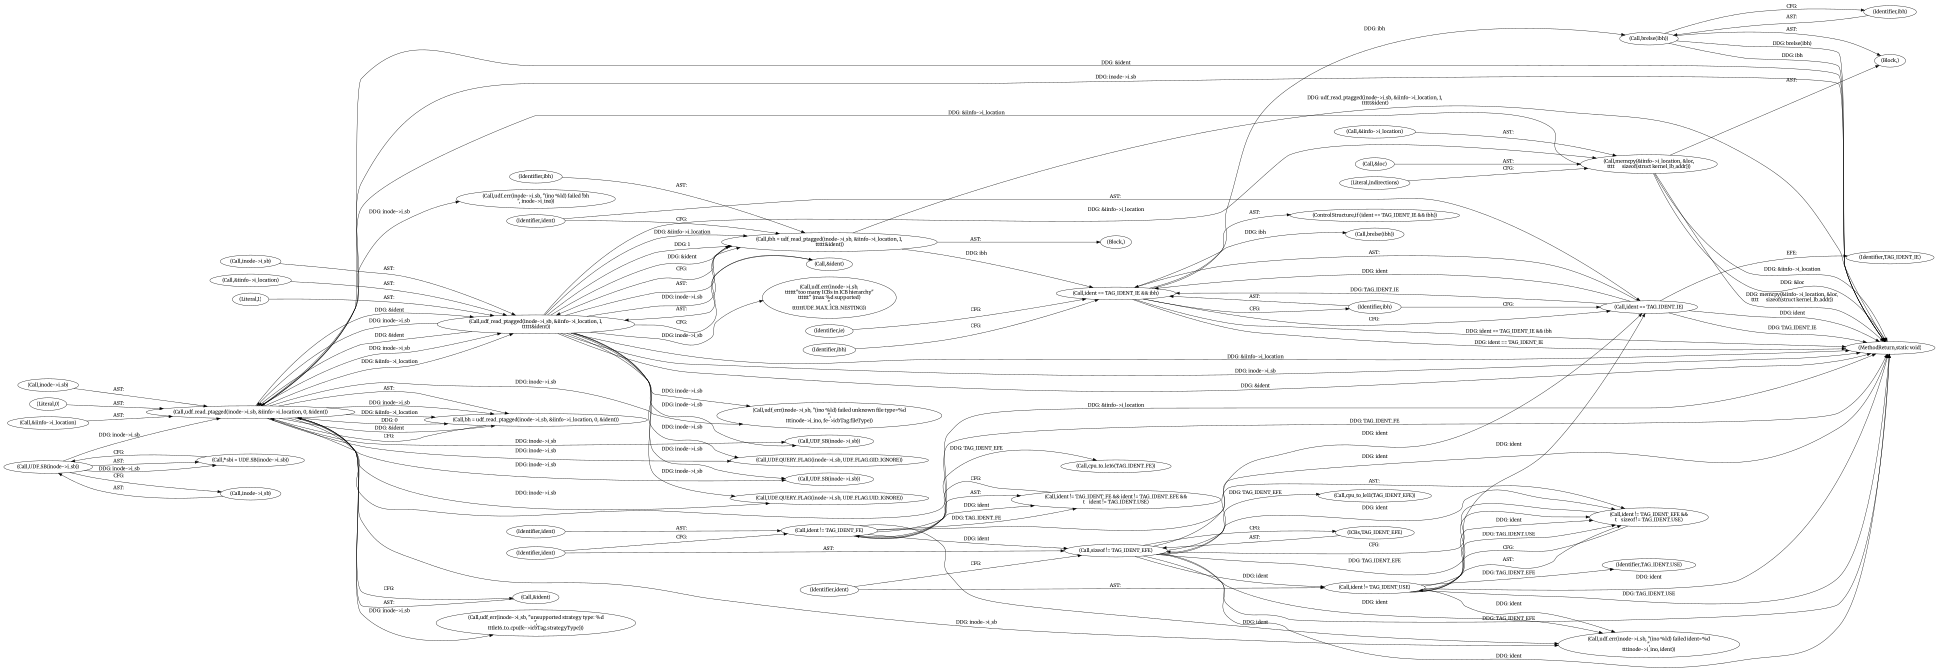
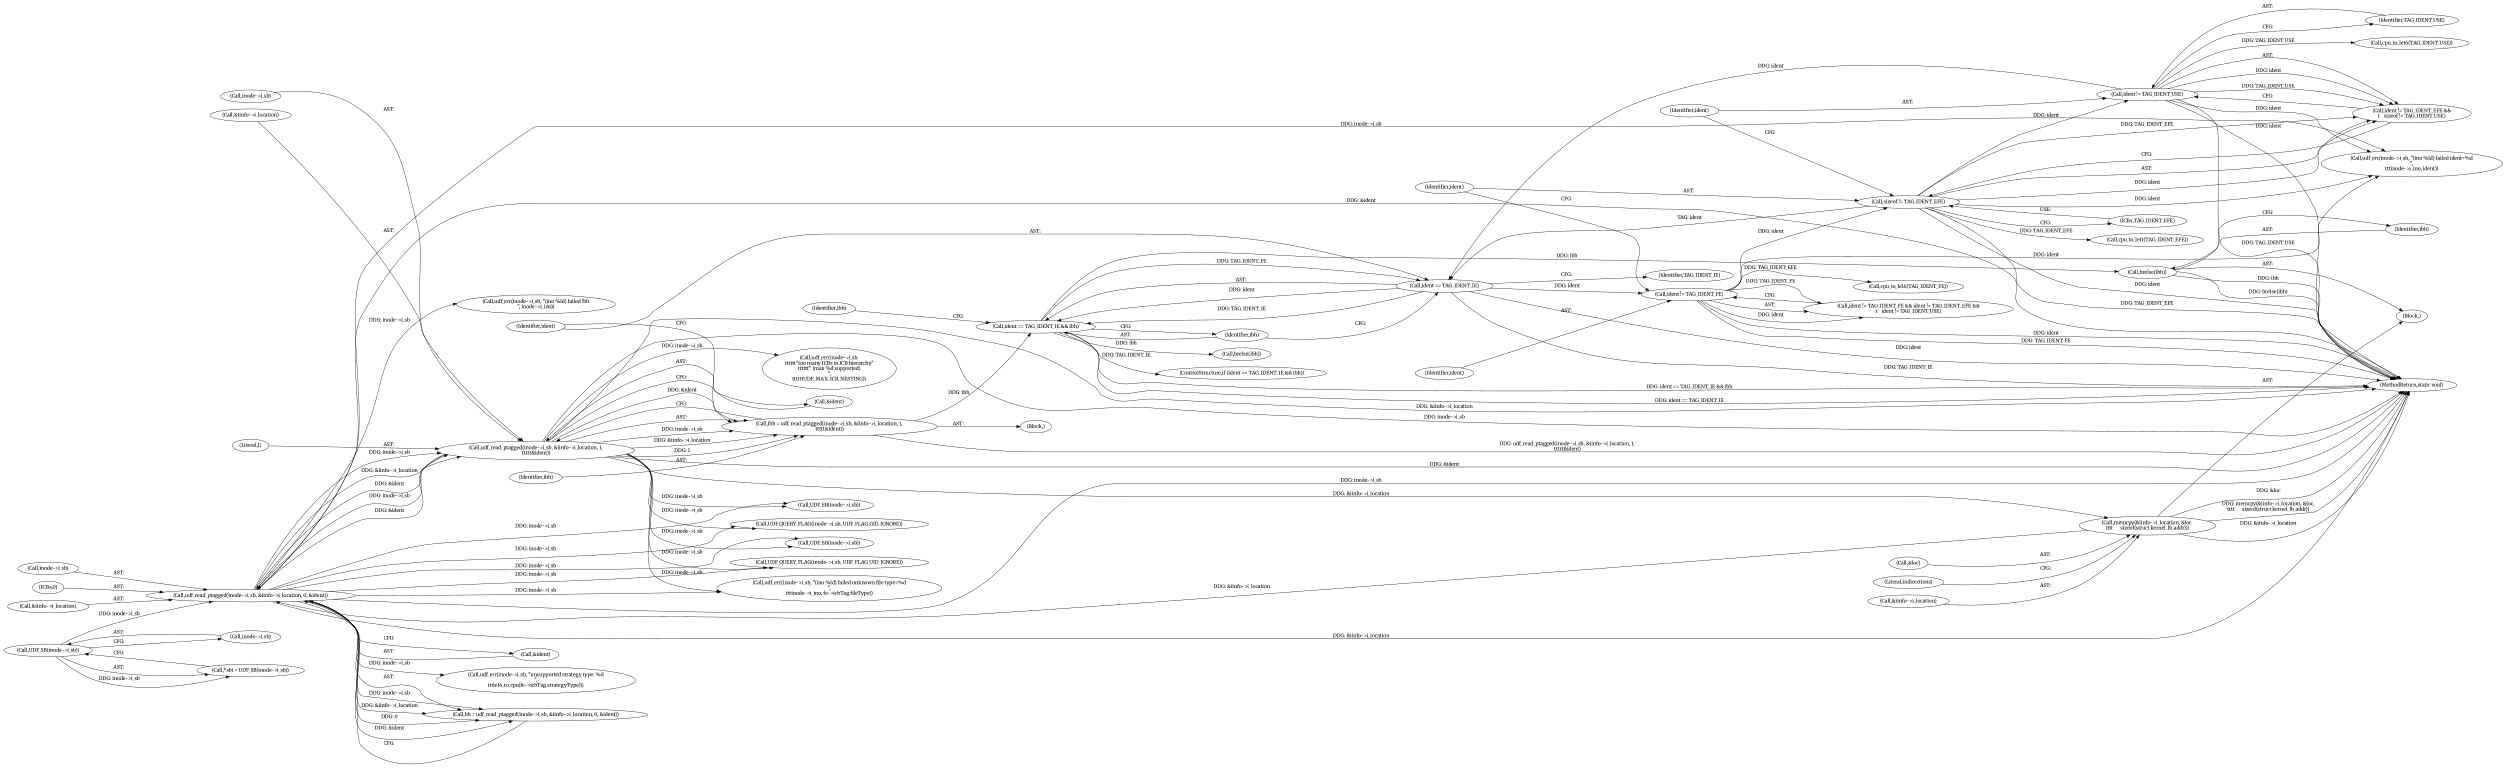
edge "(Identifier,TAG_IDENT_USE)" -> "(Call,ident != TAG_IDENT_USE)": added, label "AST:"
node "(Call,cpu_to_le16(TAG_IDENT_USE))": added
edge "(Call,ident == TAG_IDENT_IE && ibh)" -> "(ControlStructure,if (ident == TAG_IDENT_IE && ibh))": label "AST: " -> "DDG: TAG_IDENT_IE"
edge "(Call,ident == TAG_IDENT_IE)" -> "(Identifier,TAG_IDENT_IE)": label "EFE: " -> "CFG: "
edge "(Call,ident == TAG_IDENT_IE)" -> "(Call,ident != TAG_IDENT_FE)": added, label "DDG: ident"
edge "(Call,ident == TAG_IDENT_IE && ibh)" -> "(Call,ident == TAG_IDENT_IE)": label "CFG: " -> "DDG: TAG_IDENT_FE"
node "(Identifier,ie)": removed
node "(Literal,0)": label "(Literal,0)" -> "(ICBs,0)"
edge "(Call,sizeof != TAG_IDENT_EFE)" -> "(Call,ident == TAG_IDENT_IE)": label "DDG: ident" -> "TAG: ident"
edge "(ICBs,TAG_IDENT_EFE)" -> "(Call,sizeof != TAG_IDENT_EFE)": label "AST: " -> "USE: "
edge "(Call,ident != TAG_IDENT_USE)" -> "(Identifier,TAG_IDENT_USE)": label "DDG: TAG_IDENT_EFE" -> "CFG: "
